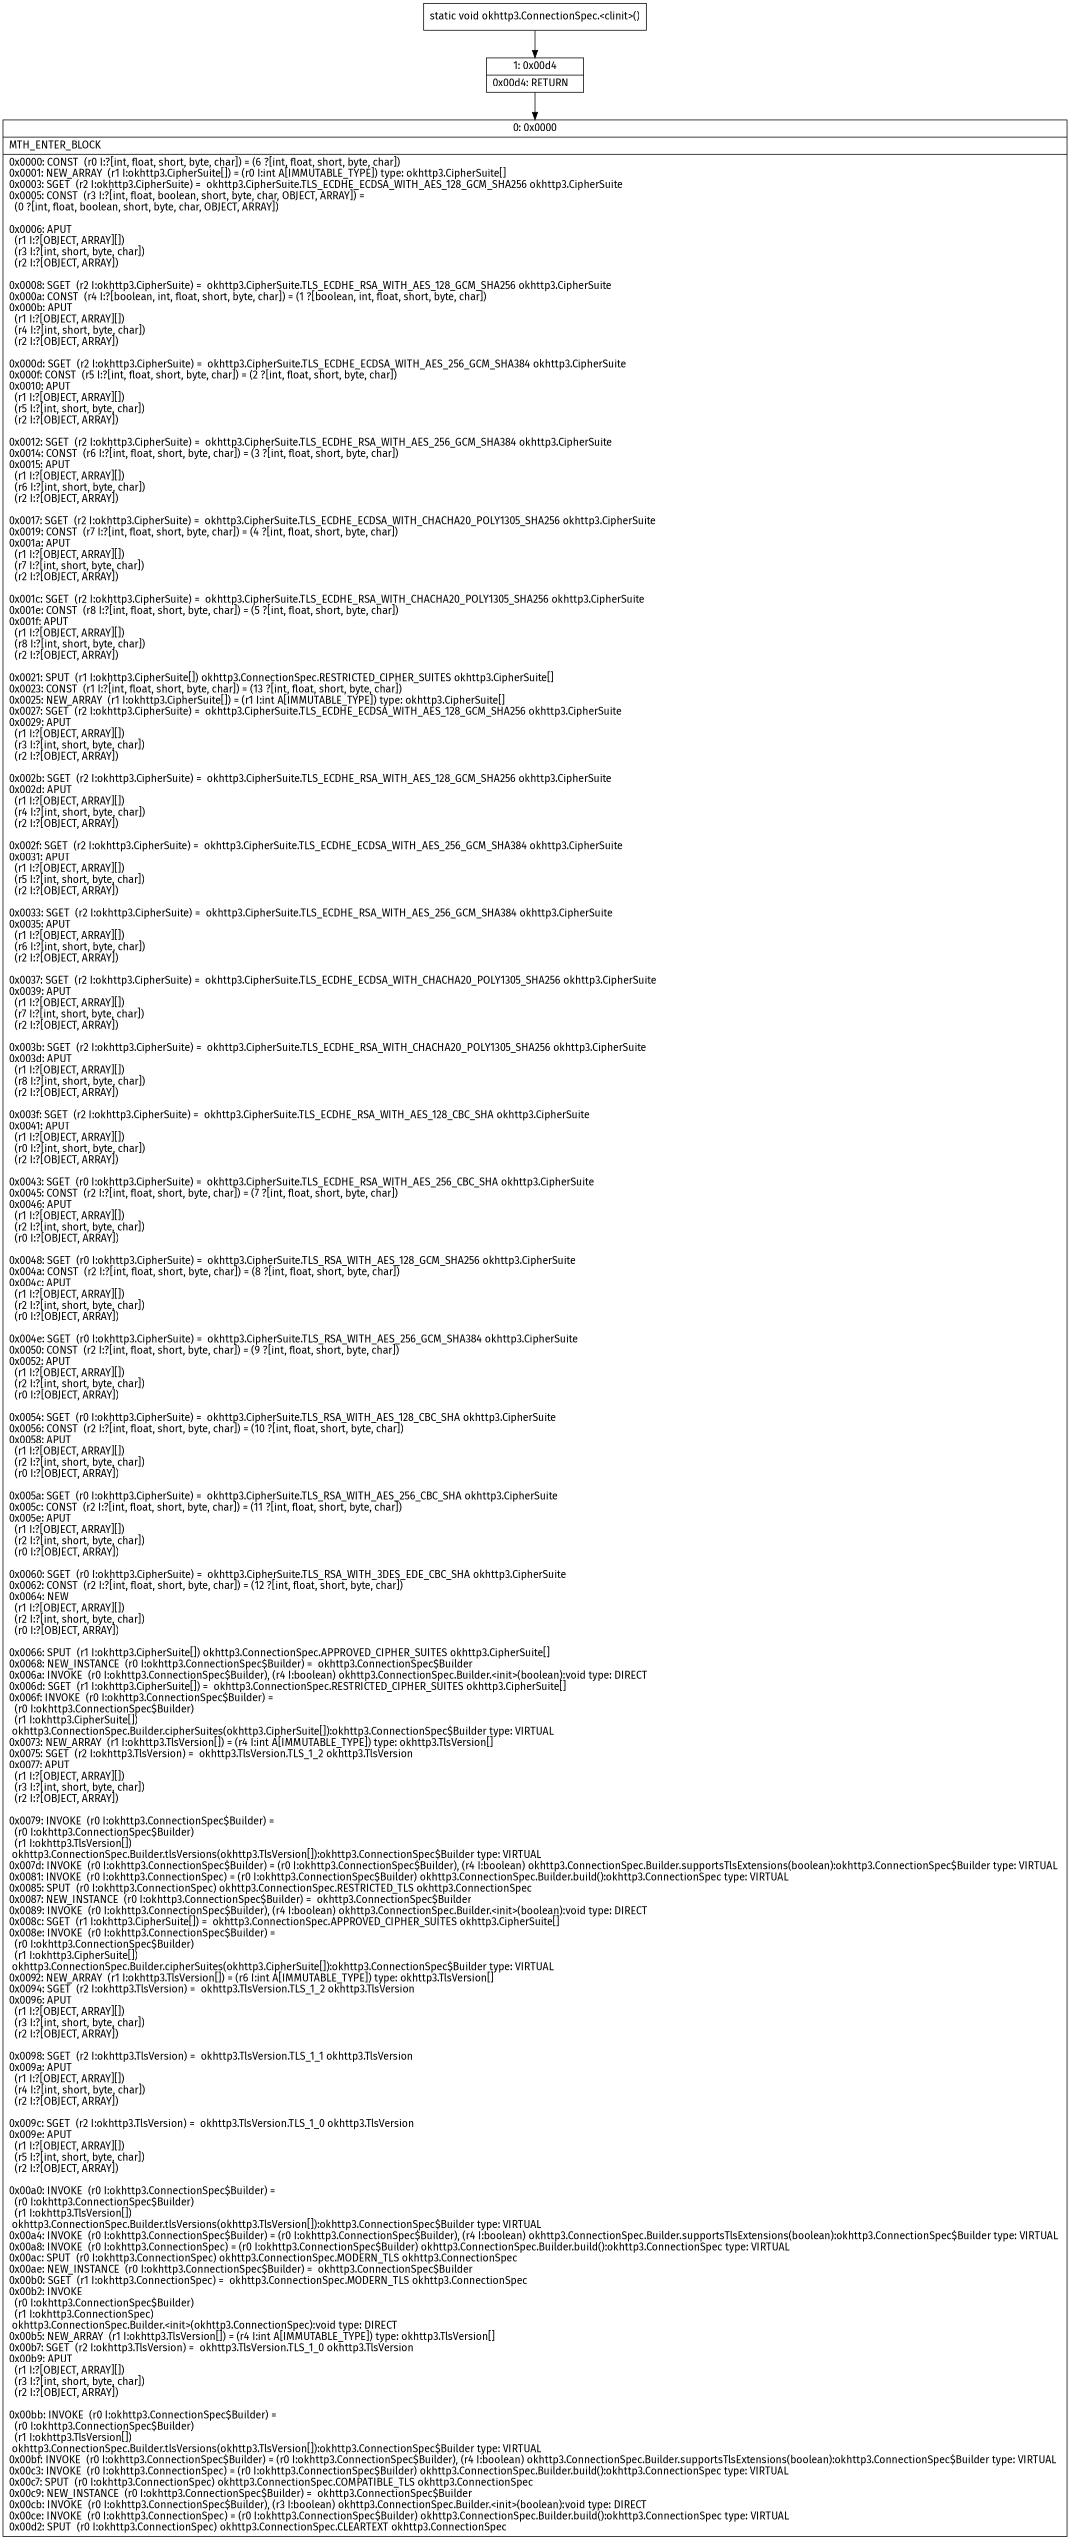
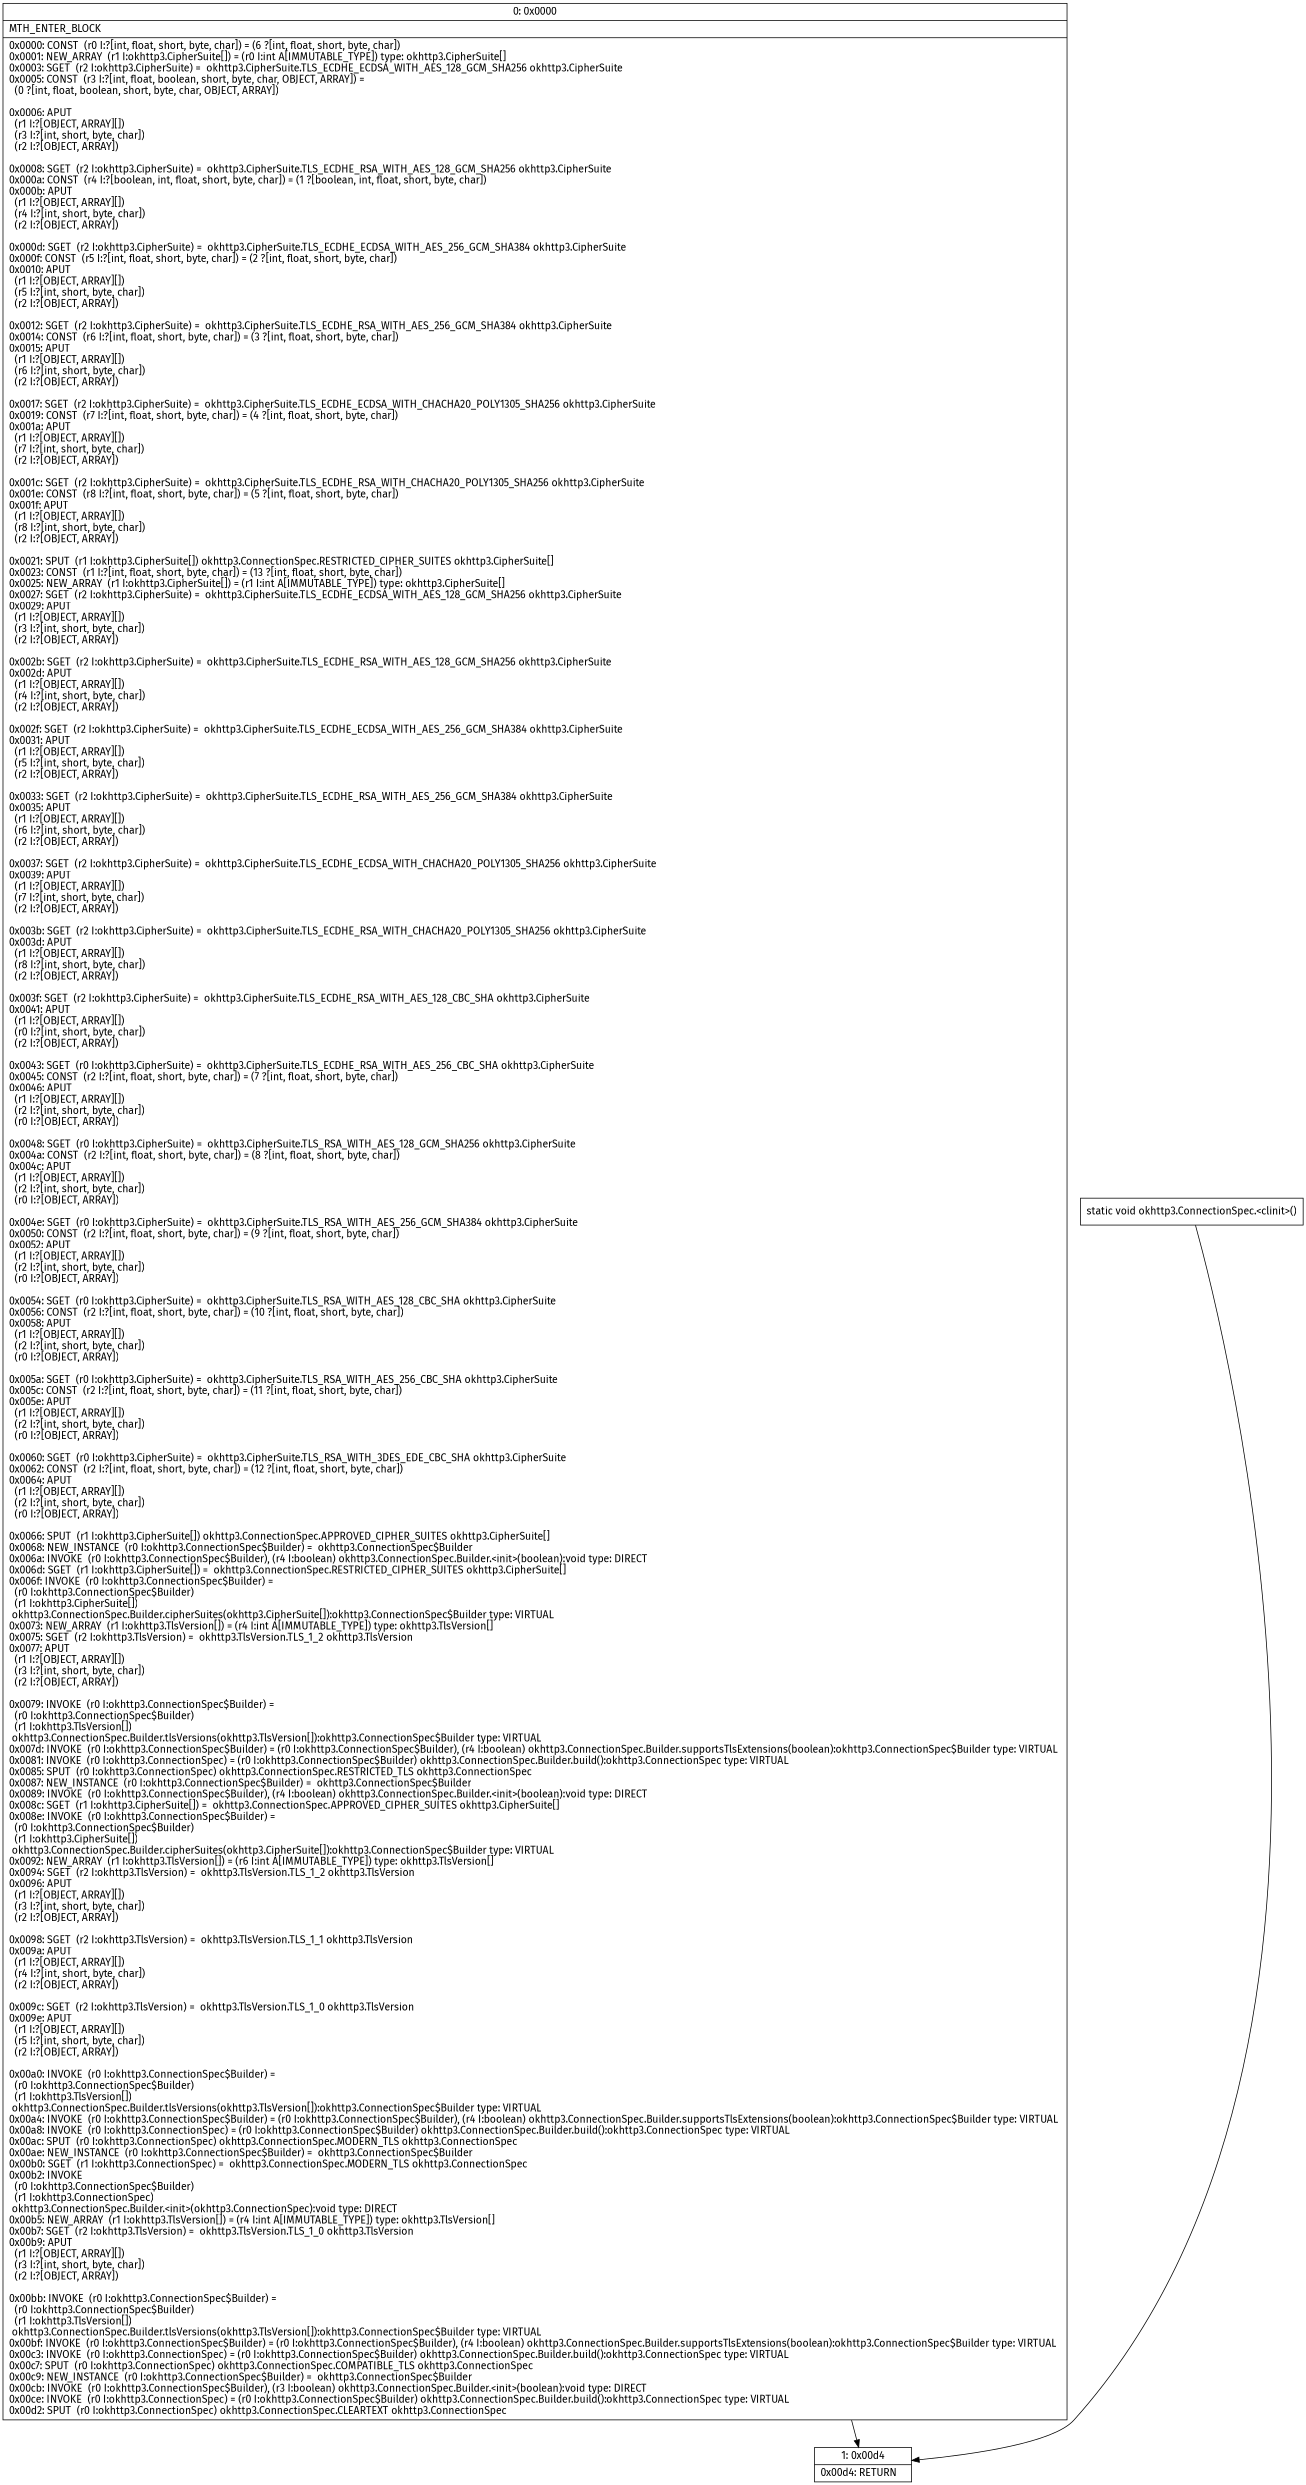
edge "1: 0x00d4" -> "0: 0x0000": reversed
node "0: 0x0000": text "0x0064: NEW" -> "0x0064: APUT"
